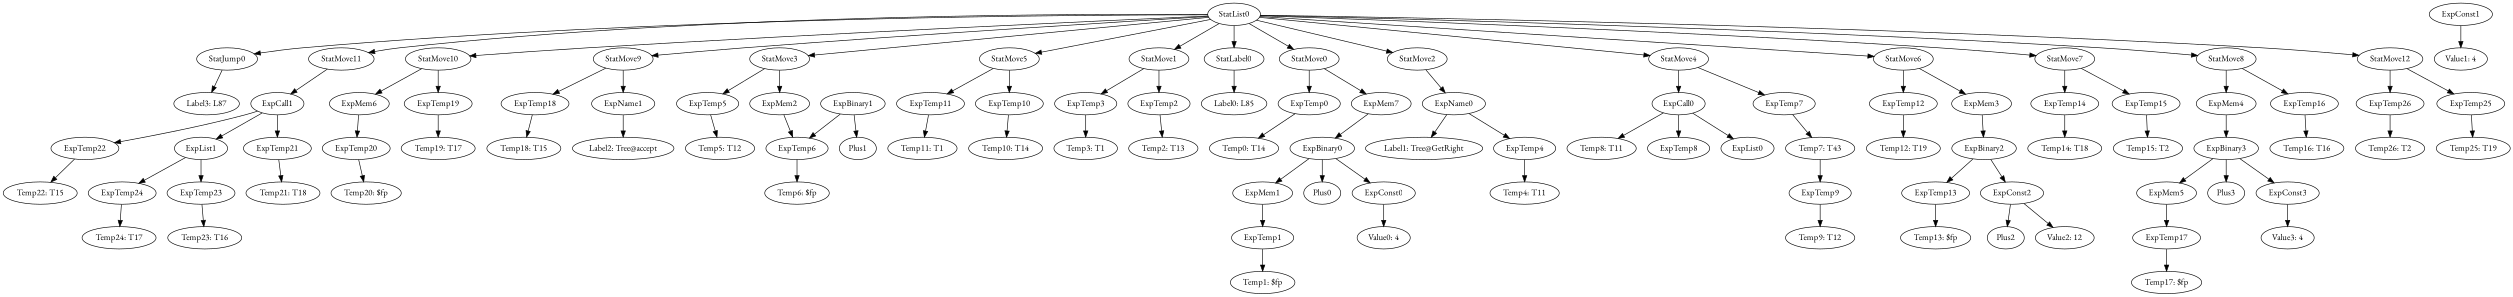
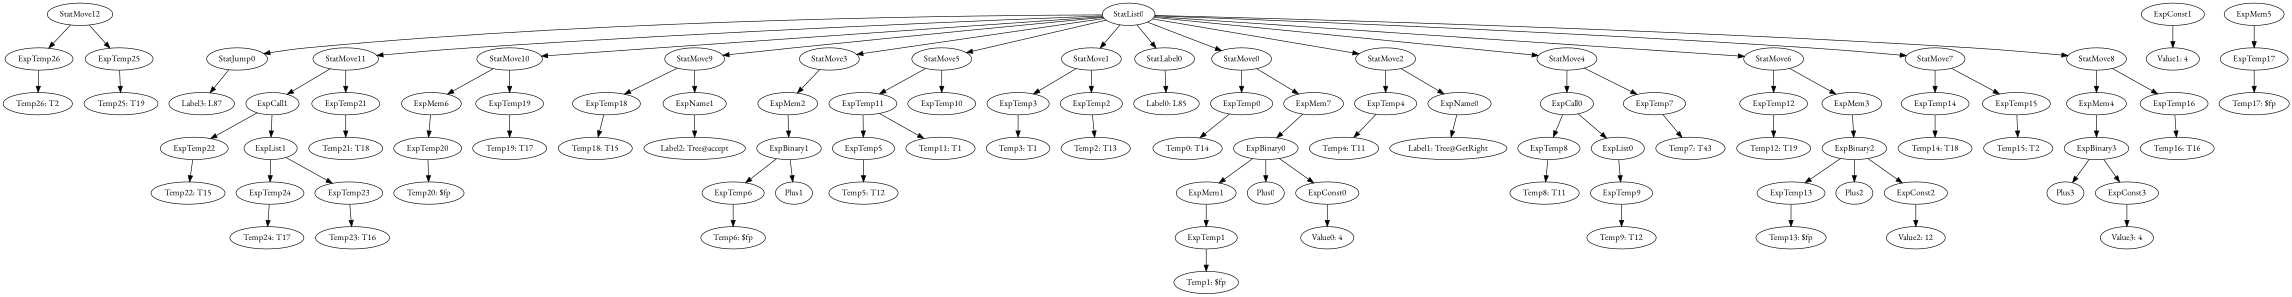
edge "StatList0" -> "StatMove12": removed
edge "StatMove3" -> "ExpTemp5": now "ExpTemp11" -> "ExpTemp5"
edge "ExpCall1" -> "ExpTemp21": now "StatMove11" -> "ExpTemp21"
edge "ExpMem2" -> "ExpTemp6": now "ExpMem2" -> "ExpBinary1"
edge "ExpName0" -> "ExpTemp4": now "StatMove2" -> "ExpTemp4"
edge "ExpCall0" -> "Temp8: T11": now "ExpTemp8" -> "Temp8: T11"
node "Temp10: T14": removed
edge "Temp7: T43" -> "ExpTemp9": now "ExpList0" -> "ExpTemp9"
edge "ExpBinary3" -> "ExpMem5": removed
edge "ExpConst2" -> "Plus2": now "ExpBinary2" -> "Plus2"
